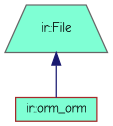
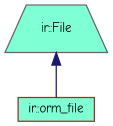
node "ir::orm_orm": label "ir::orm_orm" -> "ir::orm_file"
